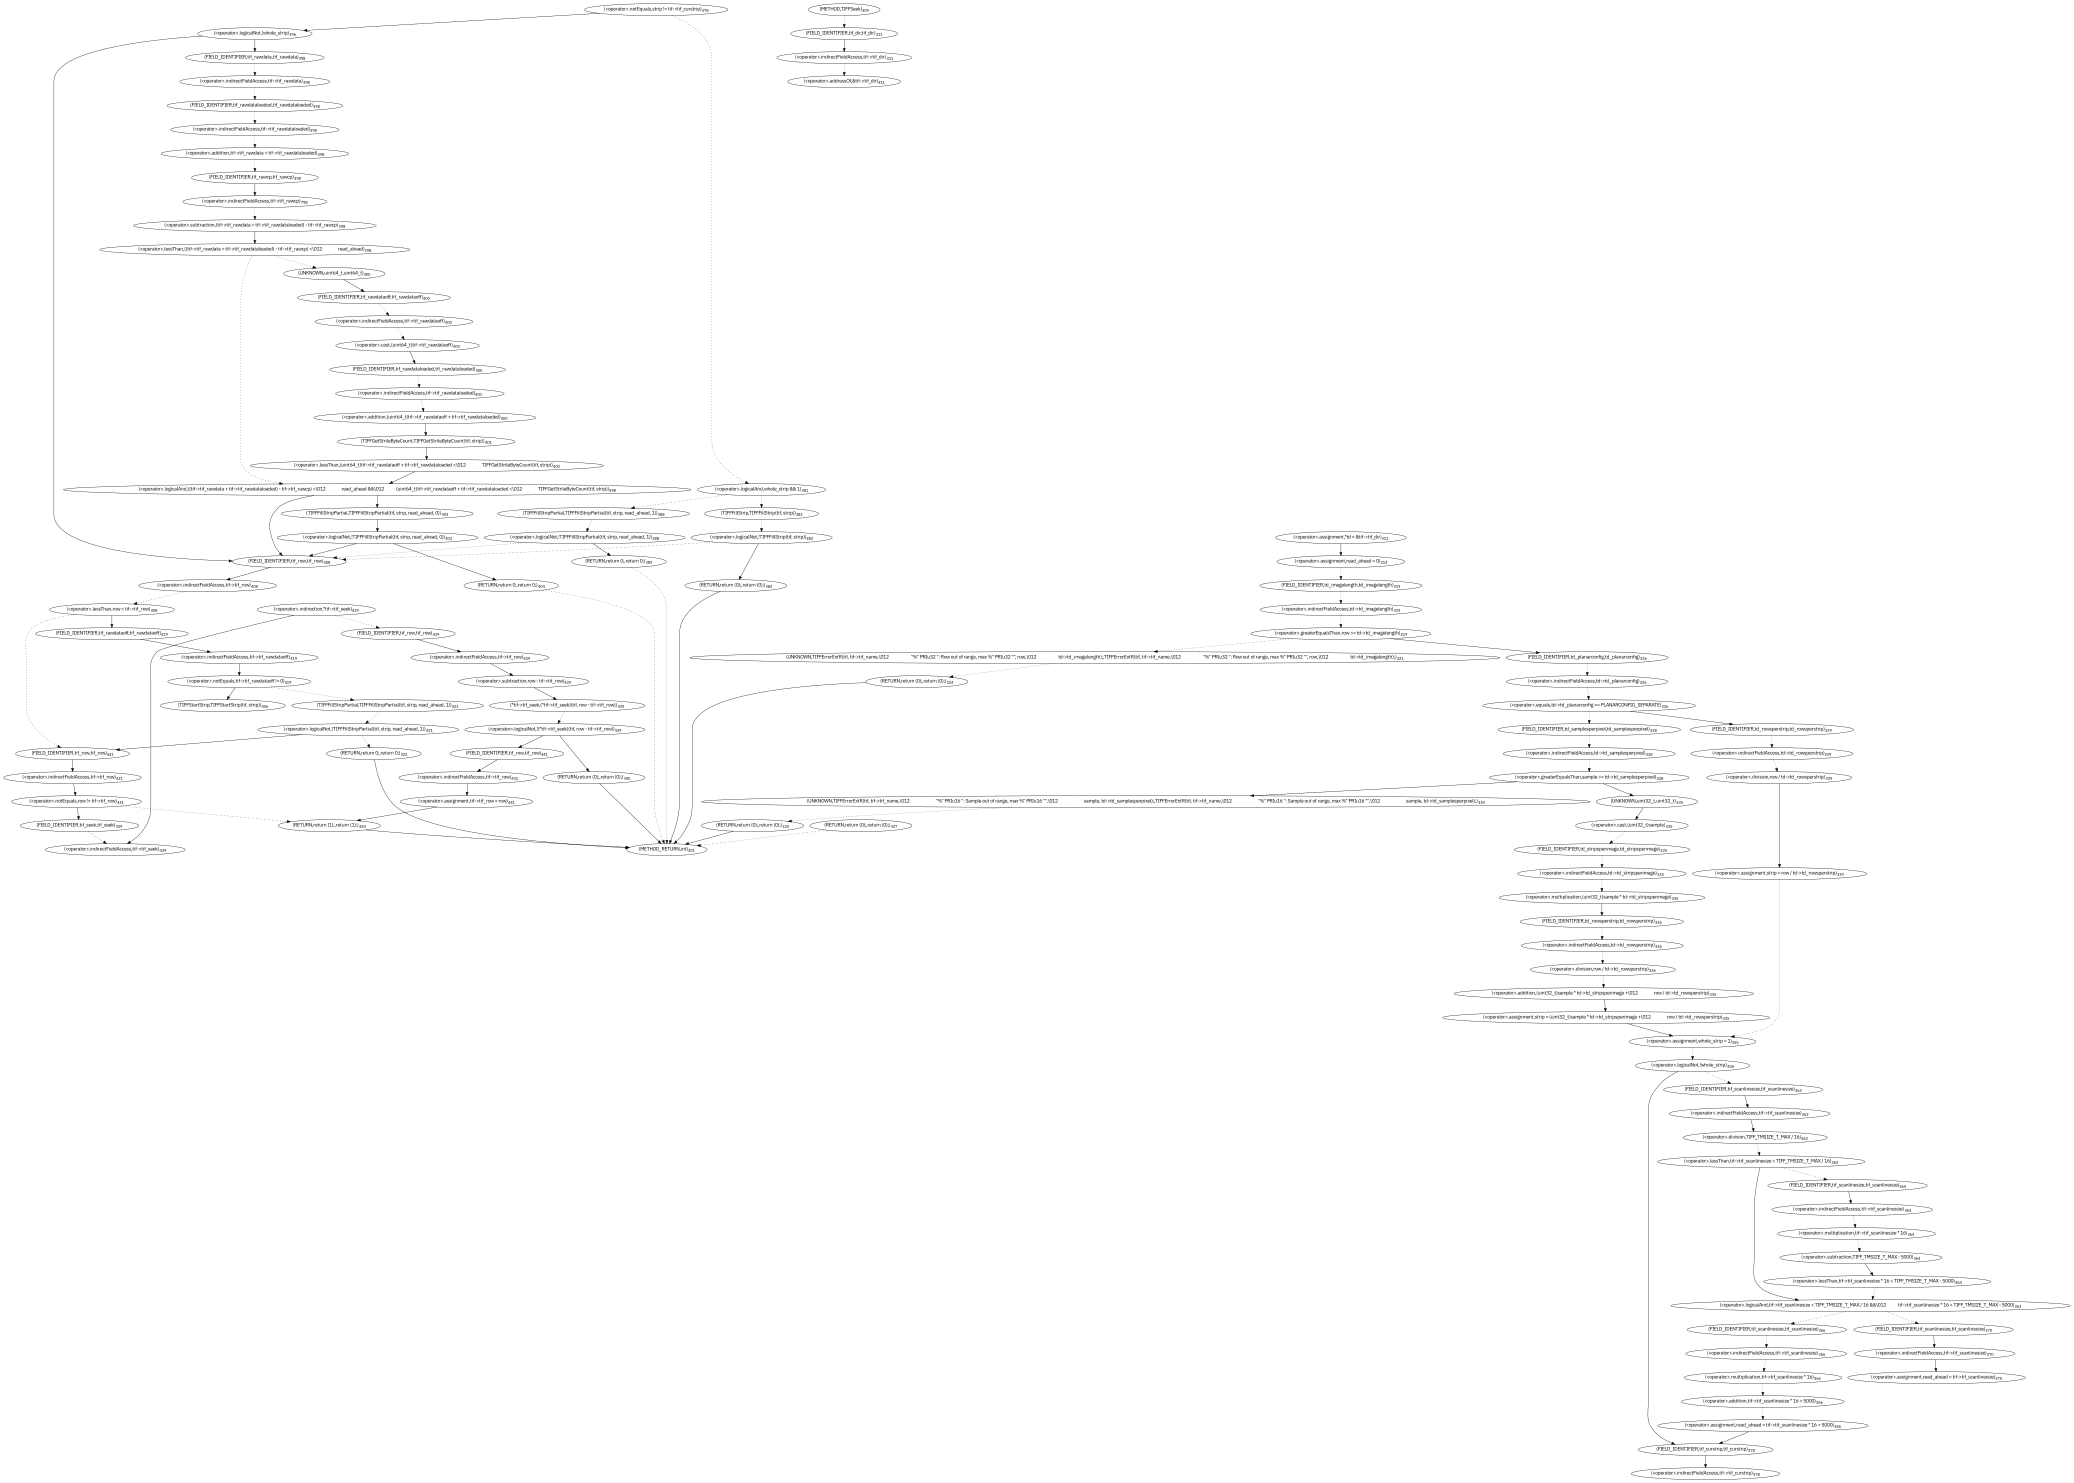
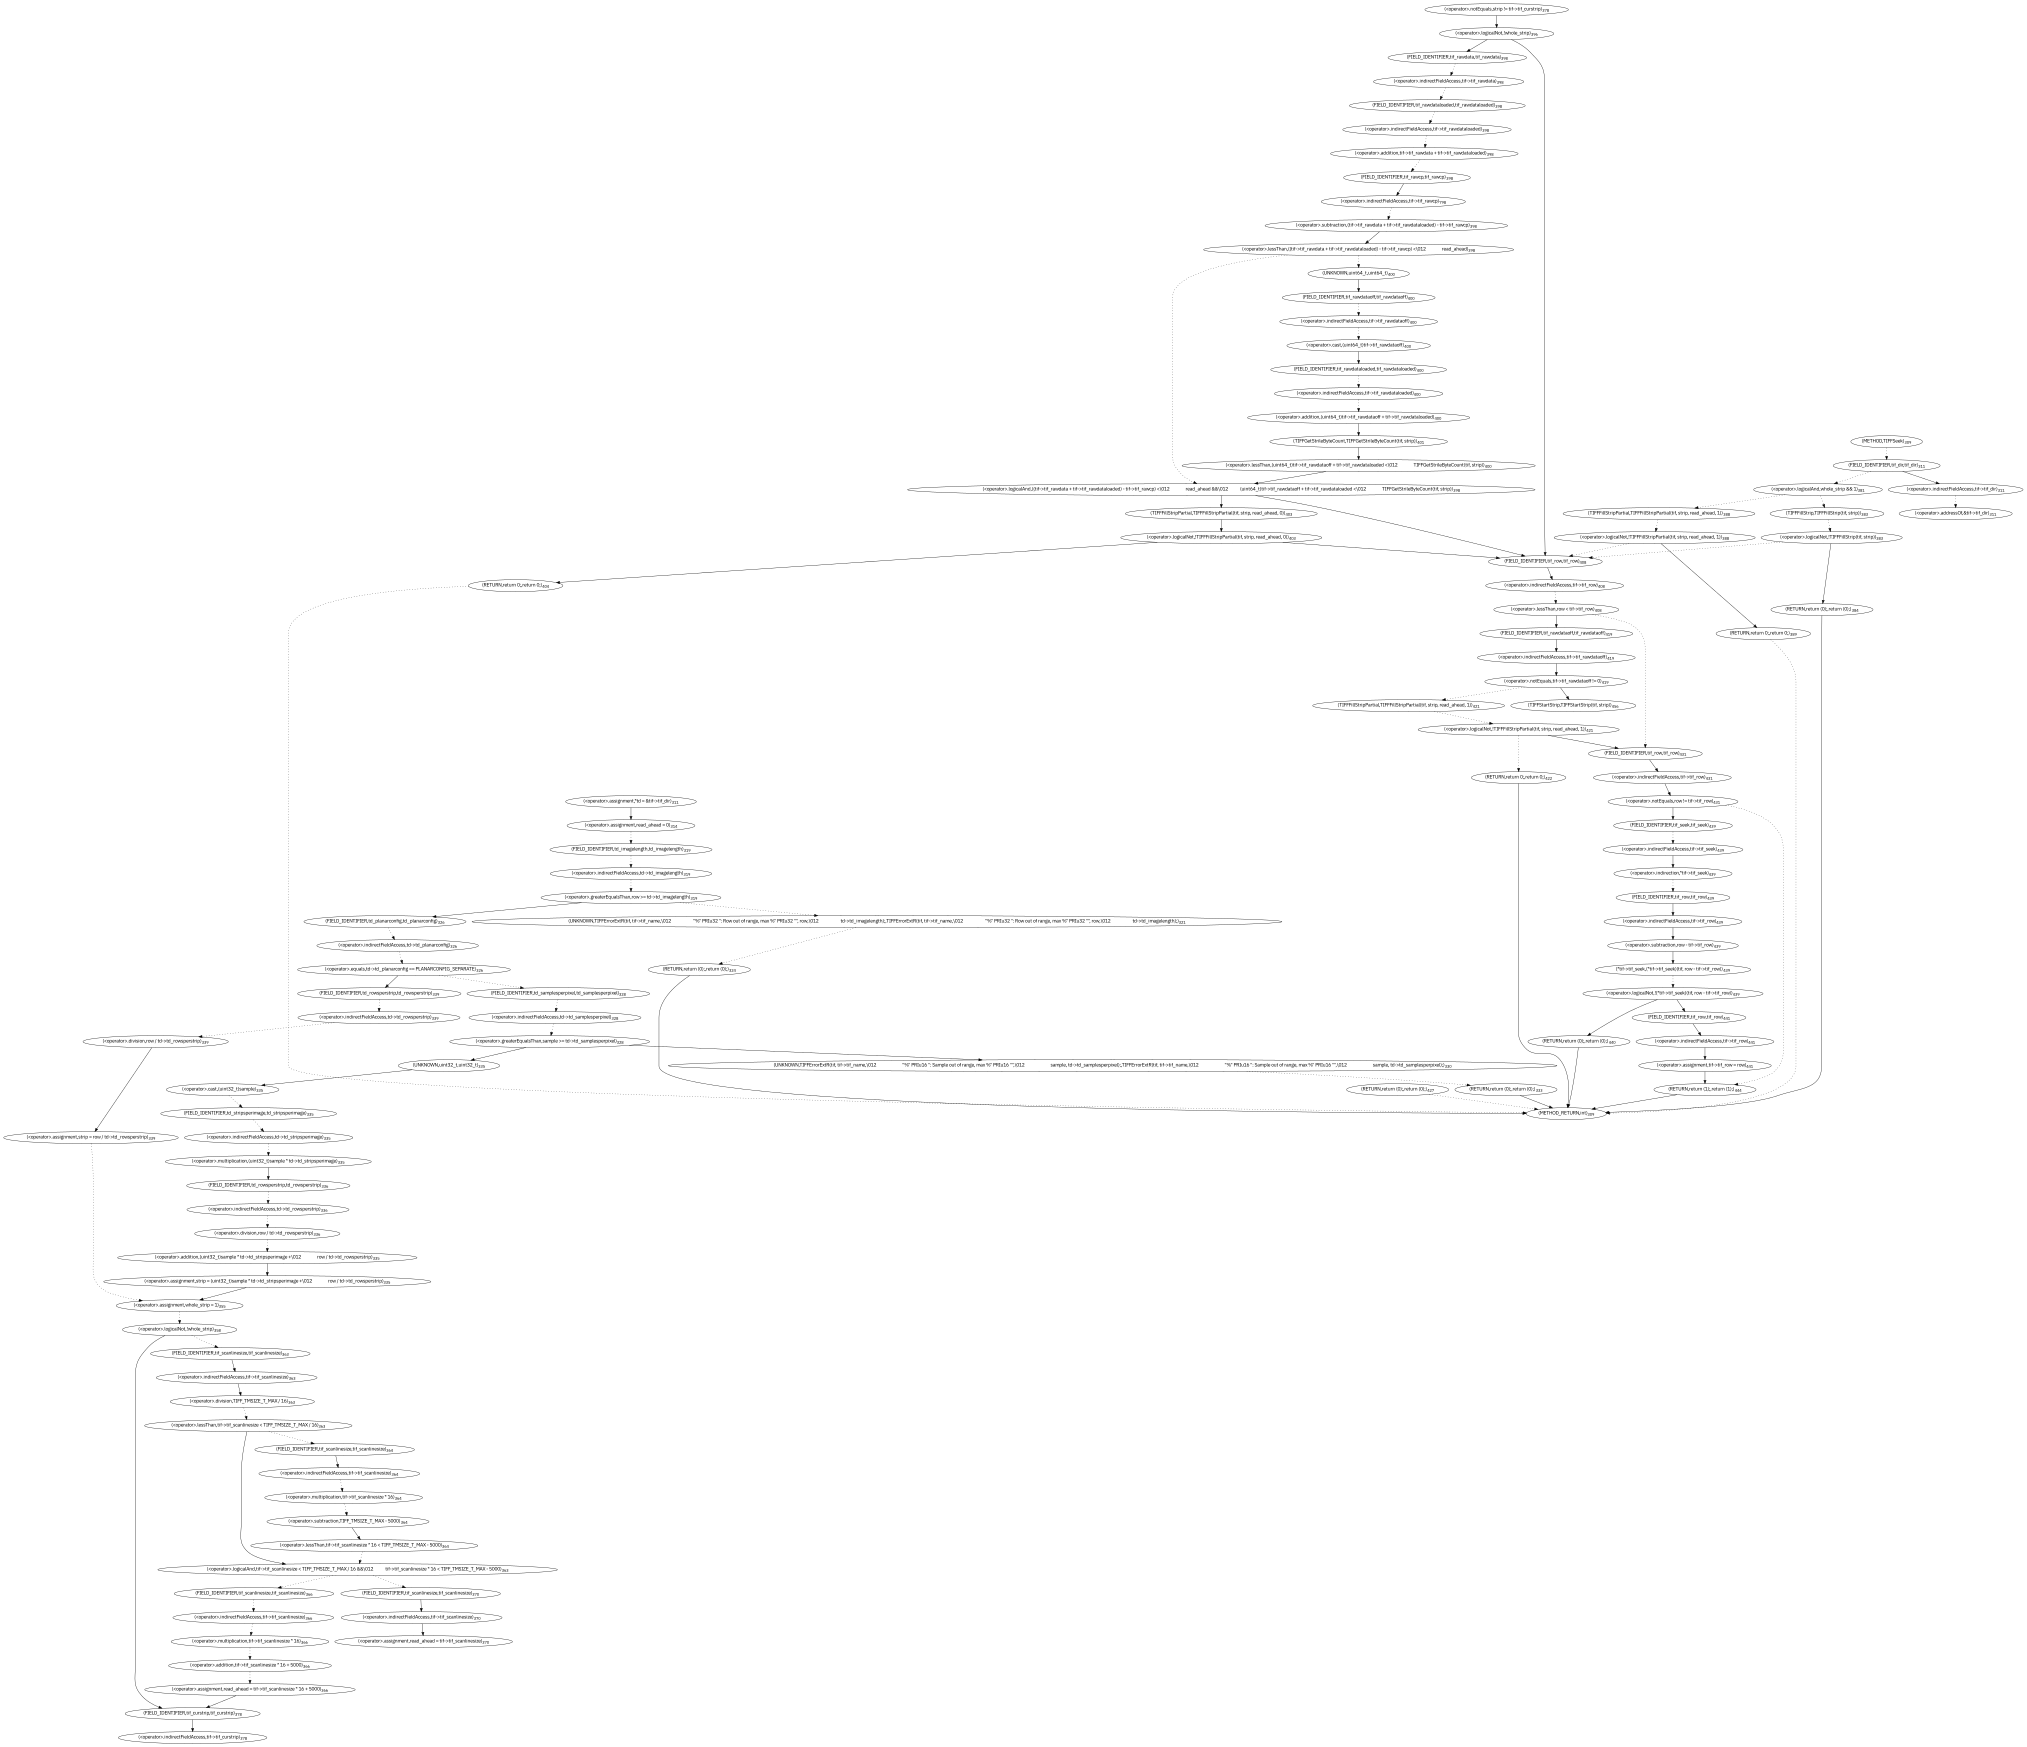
edge "(<operator>.notEquals,strip != tif->tif_curstrip)" -> "(<operator>.logicalAnd,whole_strip && 1)": now "(FIELD_IDENTIFIER,tif_dir,tif_dir)" -> "(<operator>.logicalAnd,whole_strip && 1)"
edge "(<operator>.indirection,*tif->tif_seek)" -> "(<operator>.indirectFieldAccess,tif->tif_seek)": reversed
node "(METHOD_RETURN,int)": text "301" -> "309"
